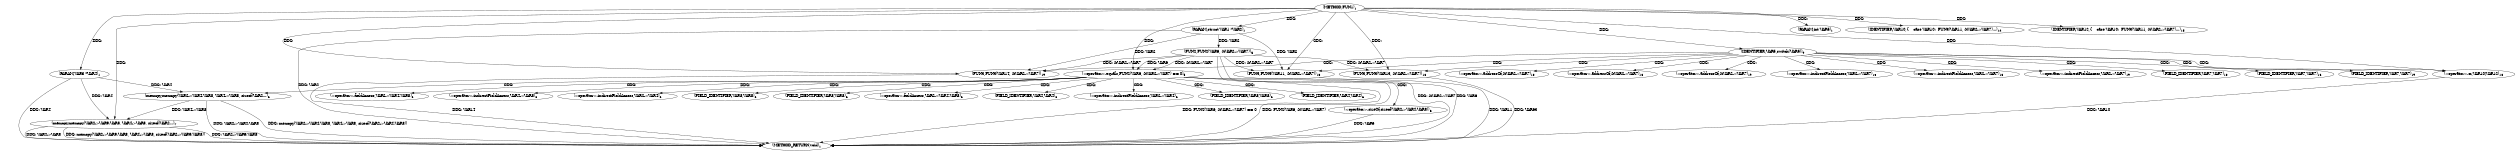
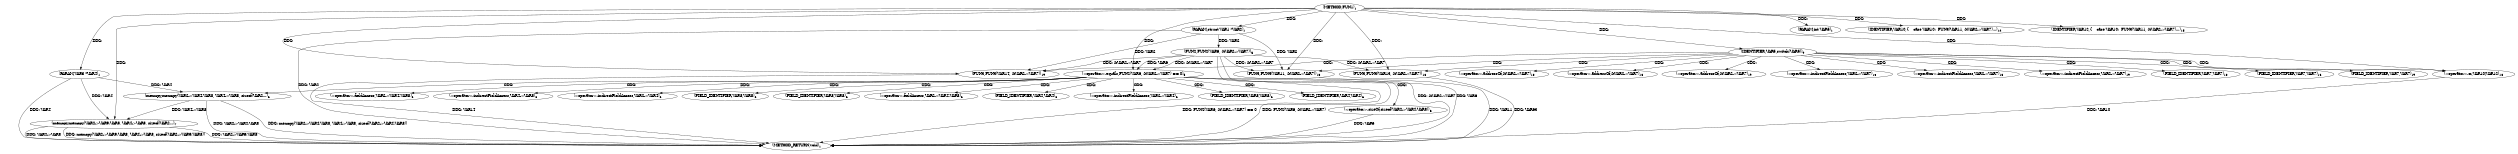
edge "(METHOD,FUN1)" -> "(FUN3,FUN3(VAR11, &VAR2->VAR7))": label "CDG: " -> "DDG: "
edge "(METHOD,FUN1)" -> "(<operator>.or,VAR10|VAR12)": label "DDG: " -> "CDG: "
